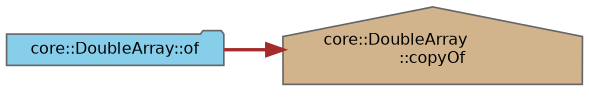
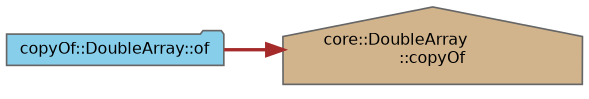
node "core::DoubleArray::of": label "core::DoubleArray::of" -> "copyOf::DoubleArray::of"
